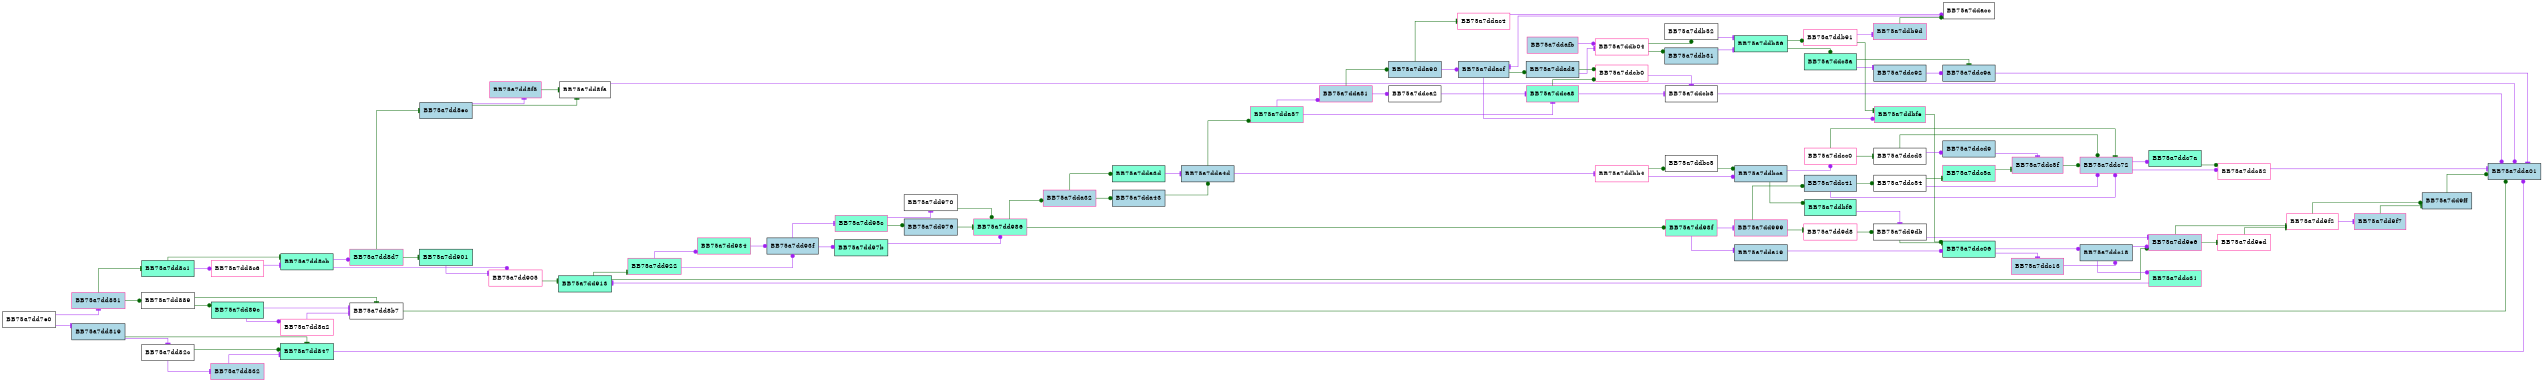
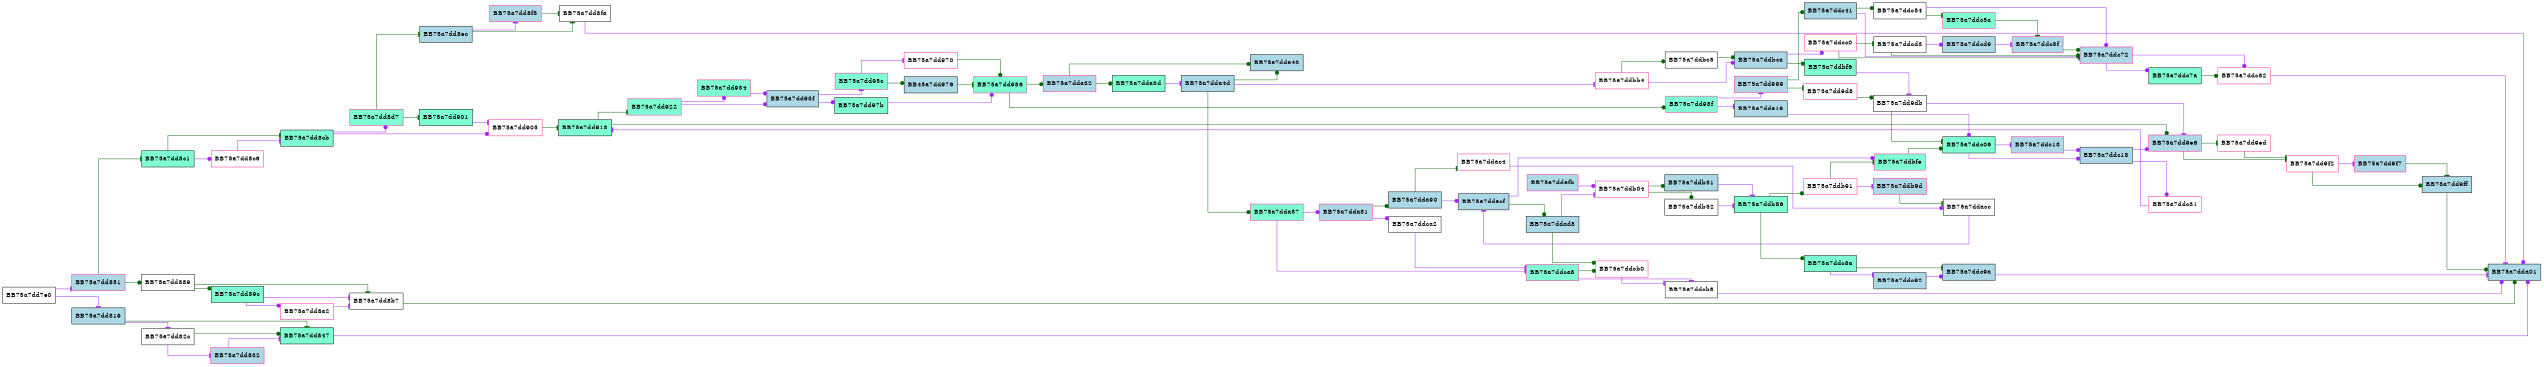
edge "BB75a7ddb9d" -> "BB75a7ddacc": arrowhead dot -> tee
edge "BB75a7dda43" -> "BB75a7dda4d": reversed
node "BB75a7dd970": color black -> deeppink
node "BB75a7dd976": label "BB75a7dd976" -> "BB45a7dd976"
node "BB75a7ddc31": fillcolor aquamarine -> white
